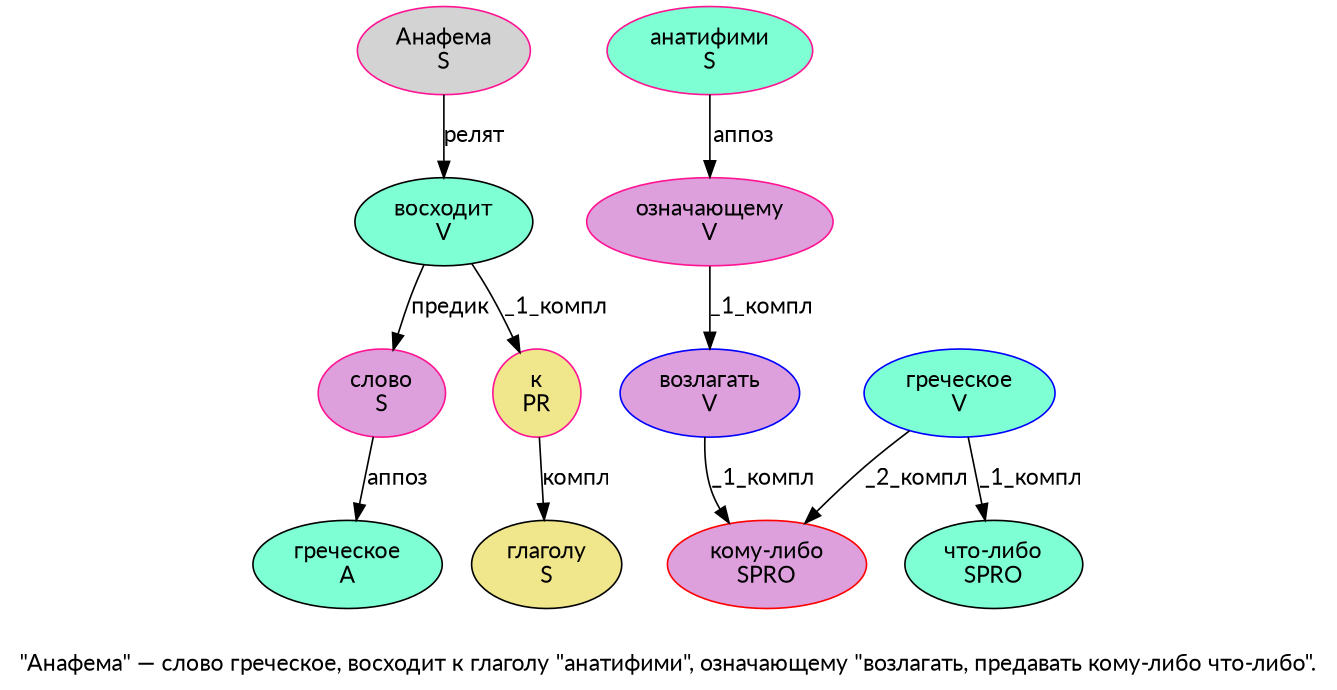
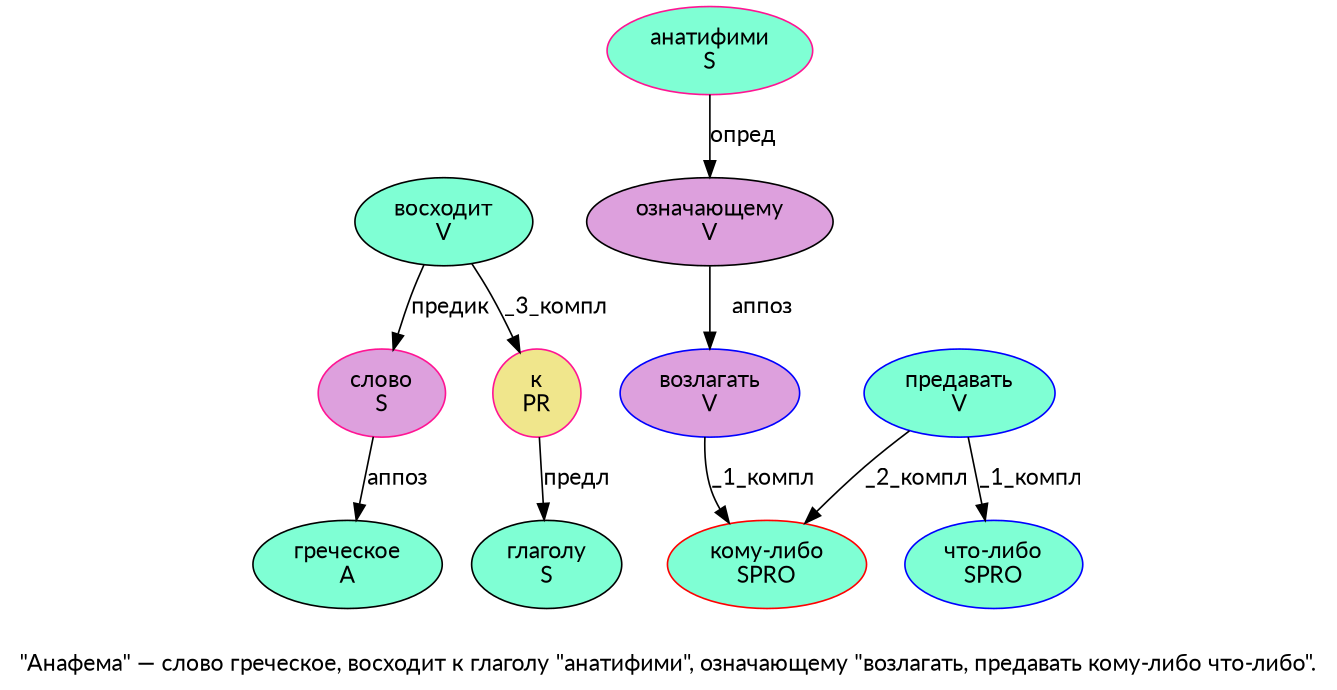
node "Анафема S": removed
edge "анатифими S" -> "означающему V": label "аппоз" -> "опред"
node "означающему V": color deeppink -> black
edge "восходит V" -> "к PR": label "_1_компл" -> "_3_компл"
edge "означающему V" -> "возлагать V": label "_1_компл" -> "аппоз"
node "греческое V": label "греческое V" -> "предавать V"
edge "к PR" -> "глаголу S": label "компл" -> "предл"
node "глаголу S": fillcolor khaki -> aquamarine
node "кому-либо SPRO": fillcolor plum -> aquamarine
node "что-либо SPRO": color black -> blue
